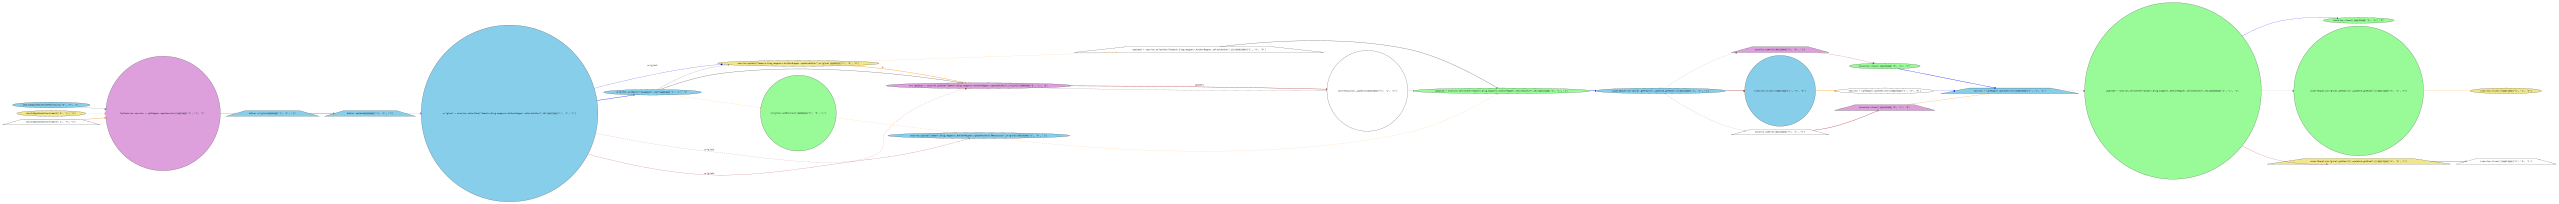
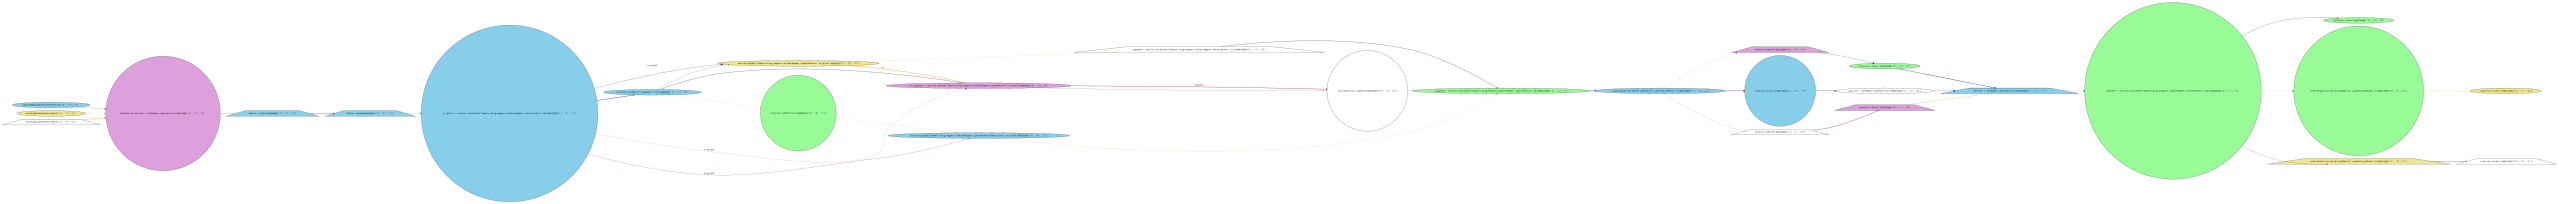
edge "session.commit()@@@13@@@['0', '0', '1']" -> "{session.close()}@@@15@@@['0', '0', '1']": color brown -> blue
edge "{session.close()}@@@14@@@['1', '0', '0']" -> "session = sqlMapper.openSession()@@@18@@@['1', '0', '0']": color darkorange -> gray40
